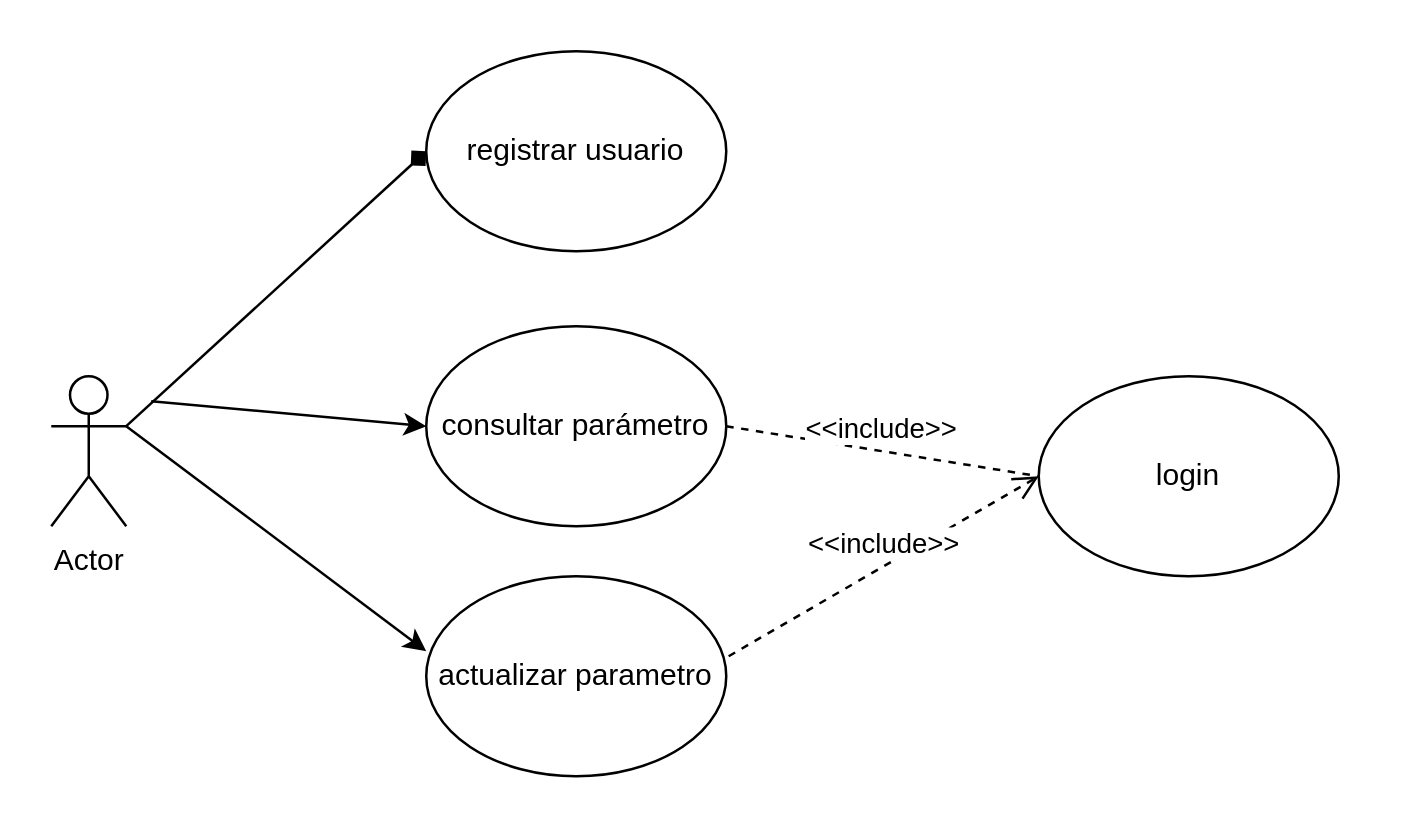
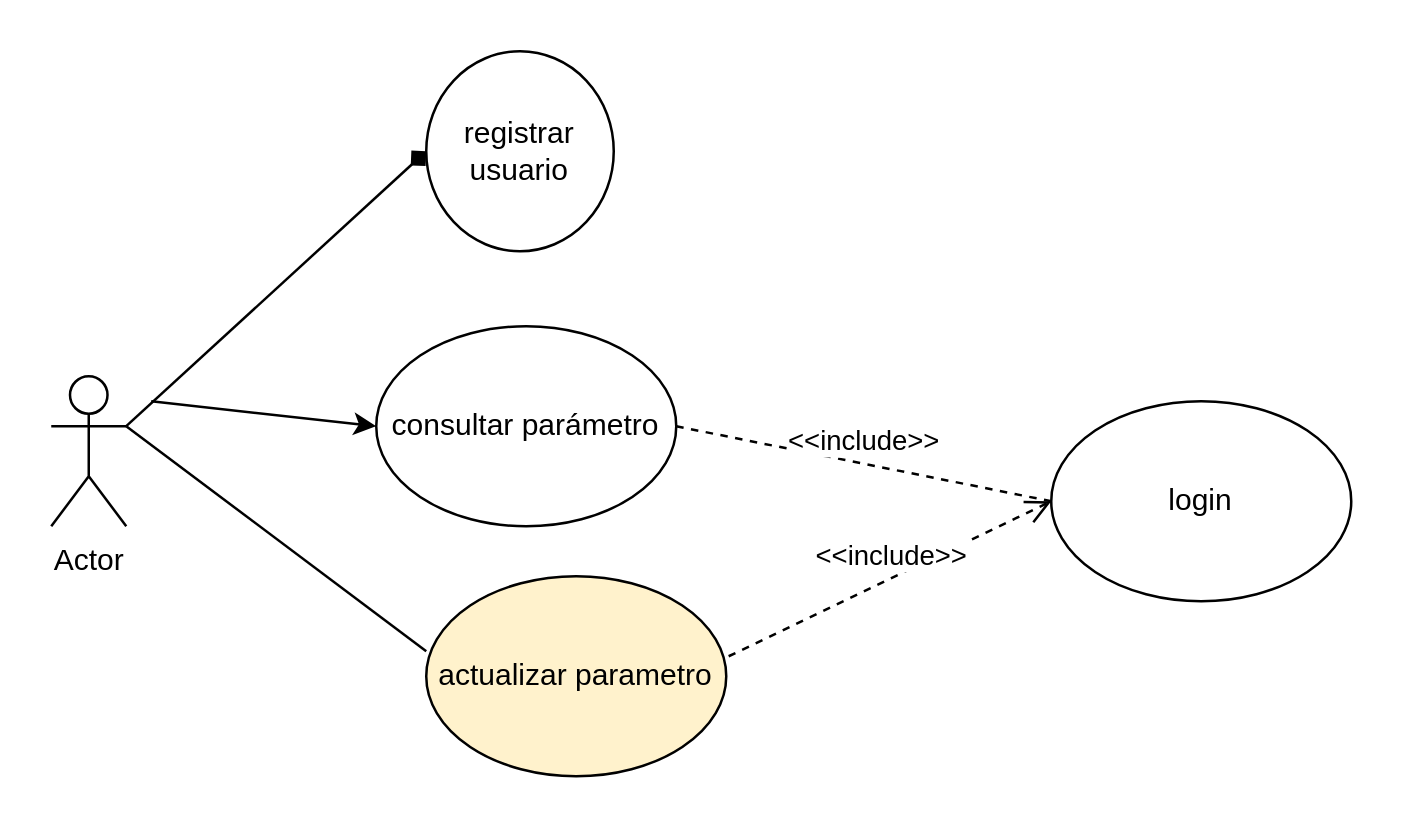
node "registrar usuario": size 300x200 -> 188x200
node "consultar parámetro": moved (576, 426) -> (526, 426)
node "login": moved (1189, 476) -> (1201, 501)
edge "Actor" -> "actualizar parametro": arrowhead classic -> none
node "actualizar parametro": fillcolor #ffffff -> #fff2cc
